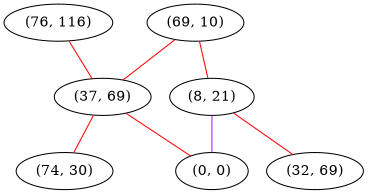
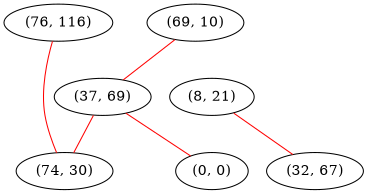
edge "(76, 116)" -- "(37, 69)": now "(76, 116)" -- "(74, 30)"
edge "(69, 10)" -- "(8, 21)": removed
edge "(8, 21)" -- "(0, 0)": removed
node "(32, 69)": label "(32, 69)" -> "(32, 67)"
